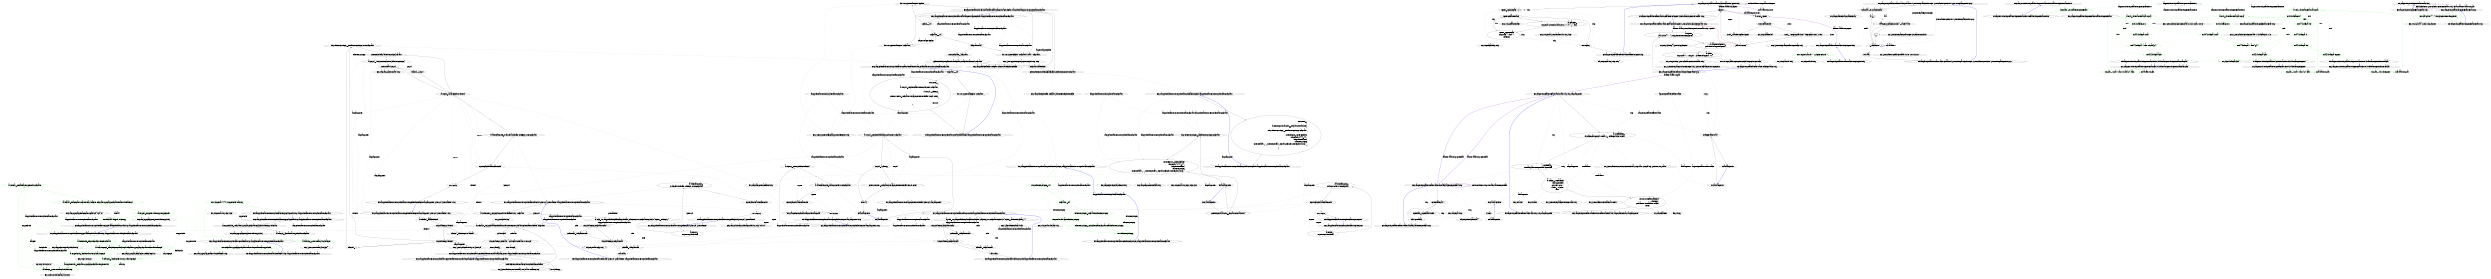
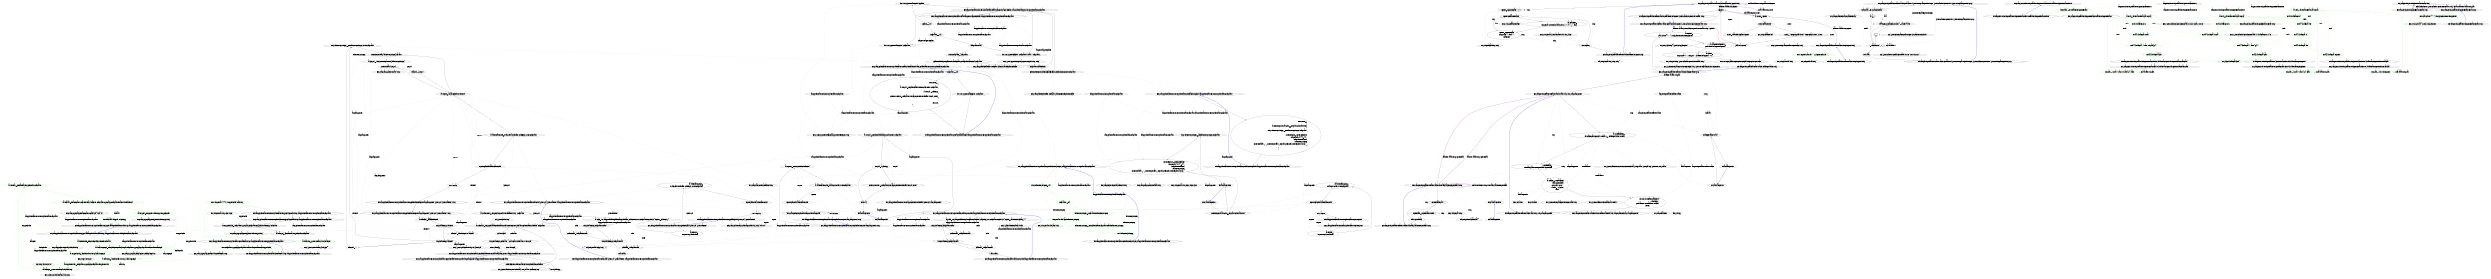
edge "string" -> "BuildRegexMatcher(invalid)": label "string" -> "hmacValid"
node "x.Success": removed
